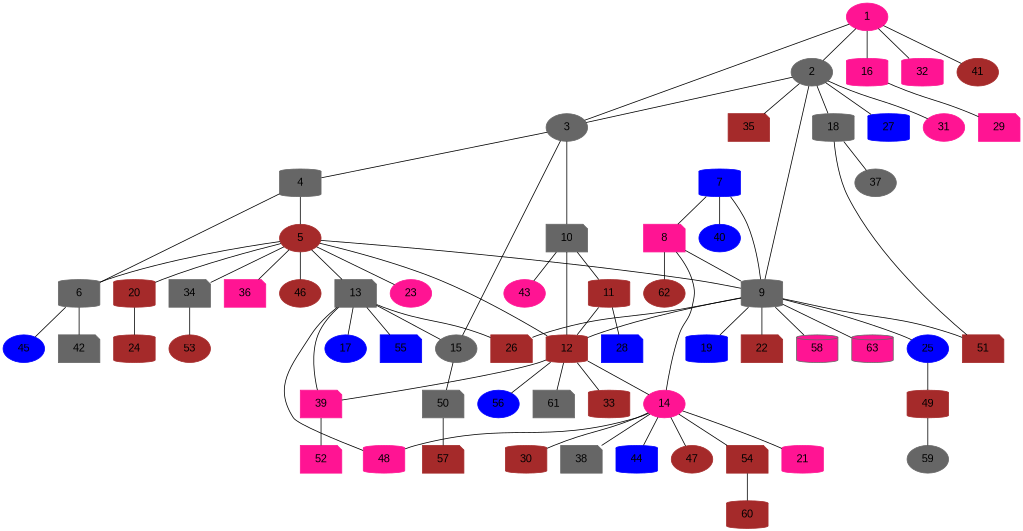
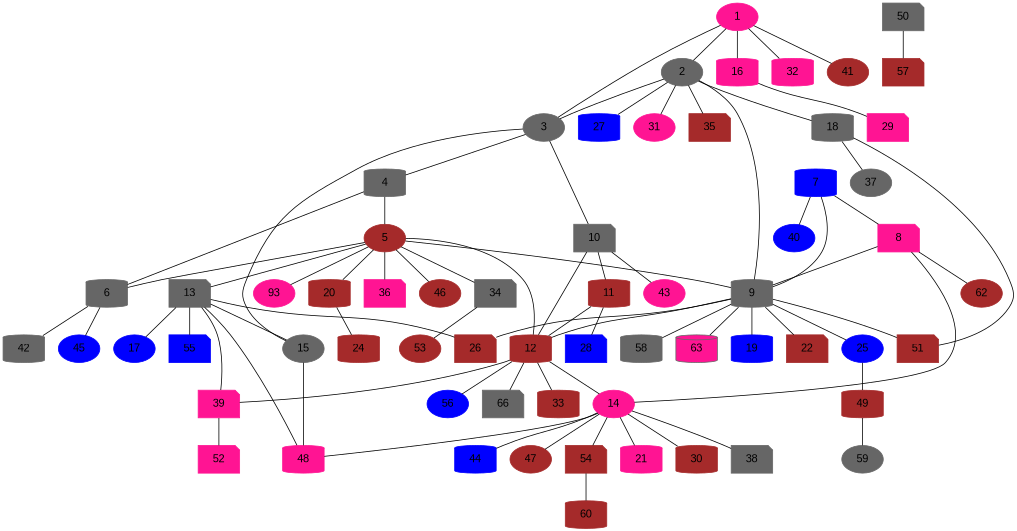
node "23": label "23" -> "93"
node "42": shape note -> cylinder
node "58": fillcolor deeppink -> gray40
edge "15" -- "50": now "15" -- "48"
node "61": label "61" -> "66"
